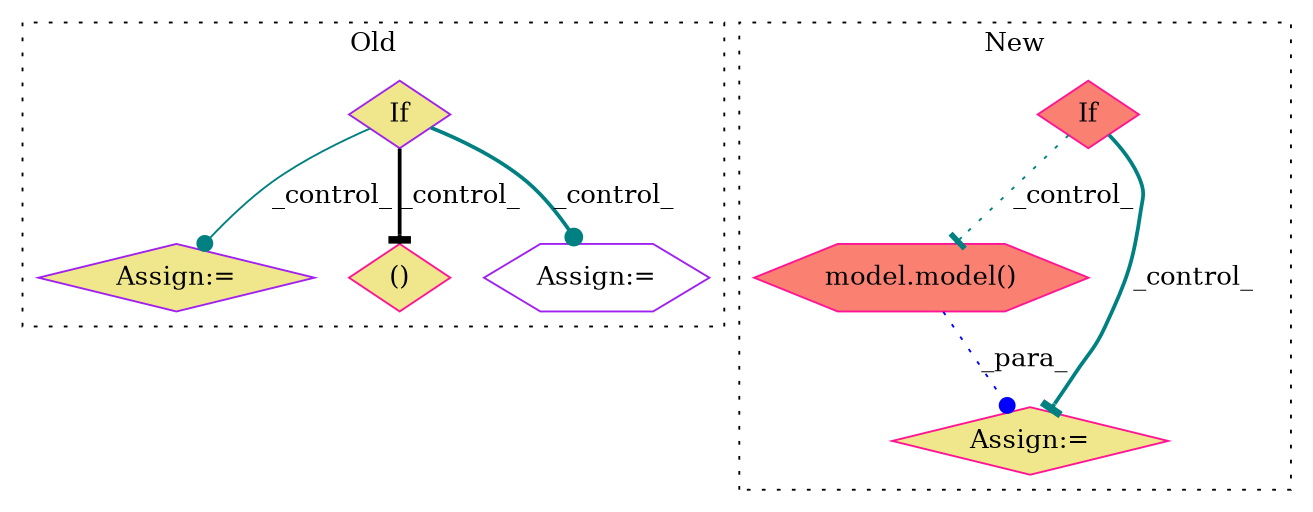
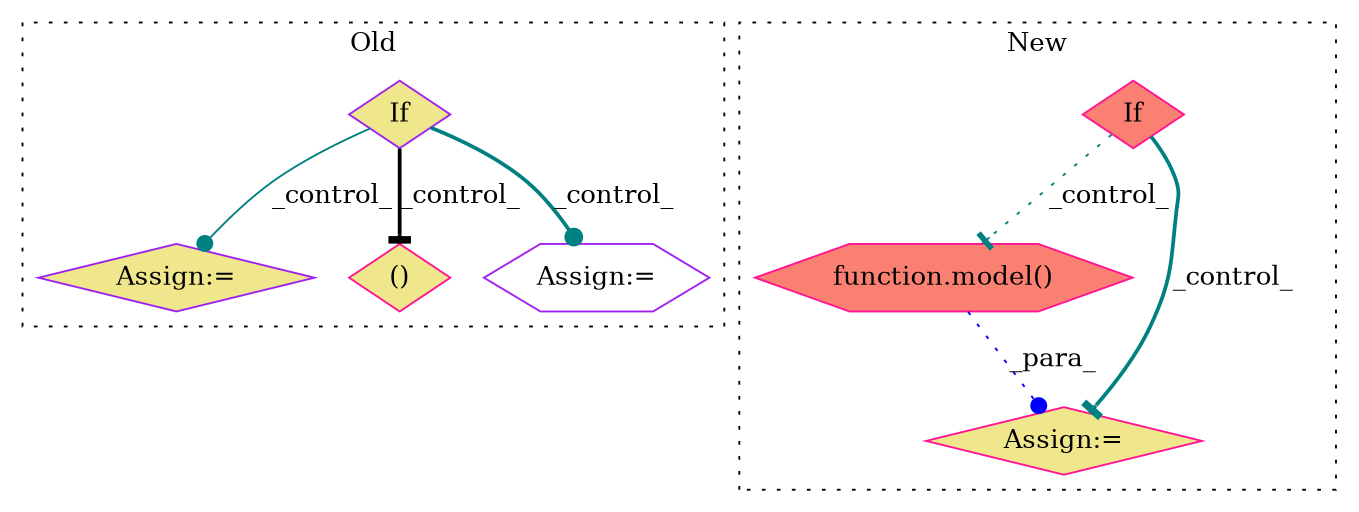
node "model.model()": label "model.model()" -> "function.model()"
